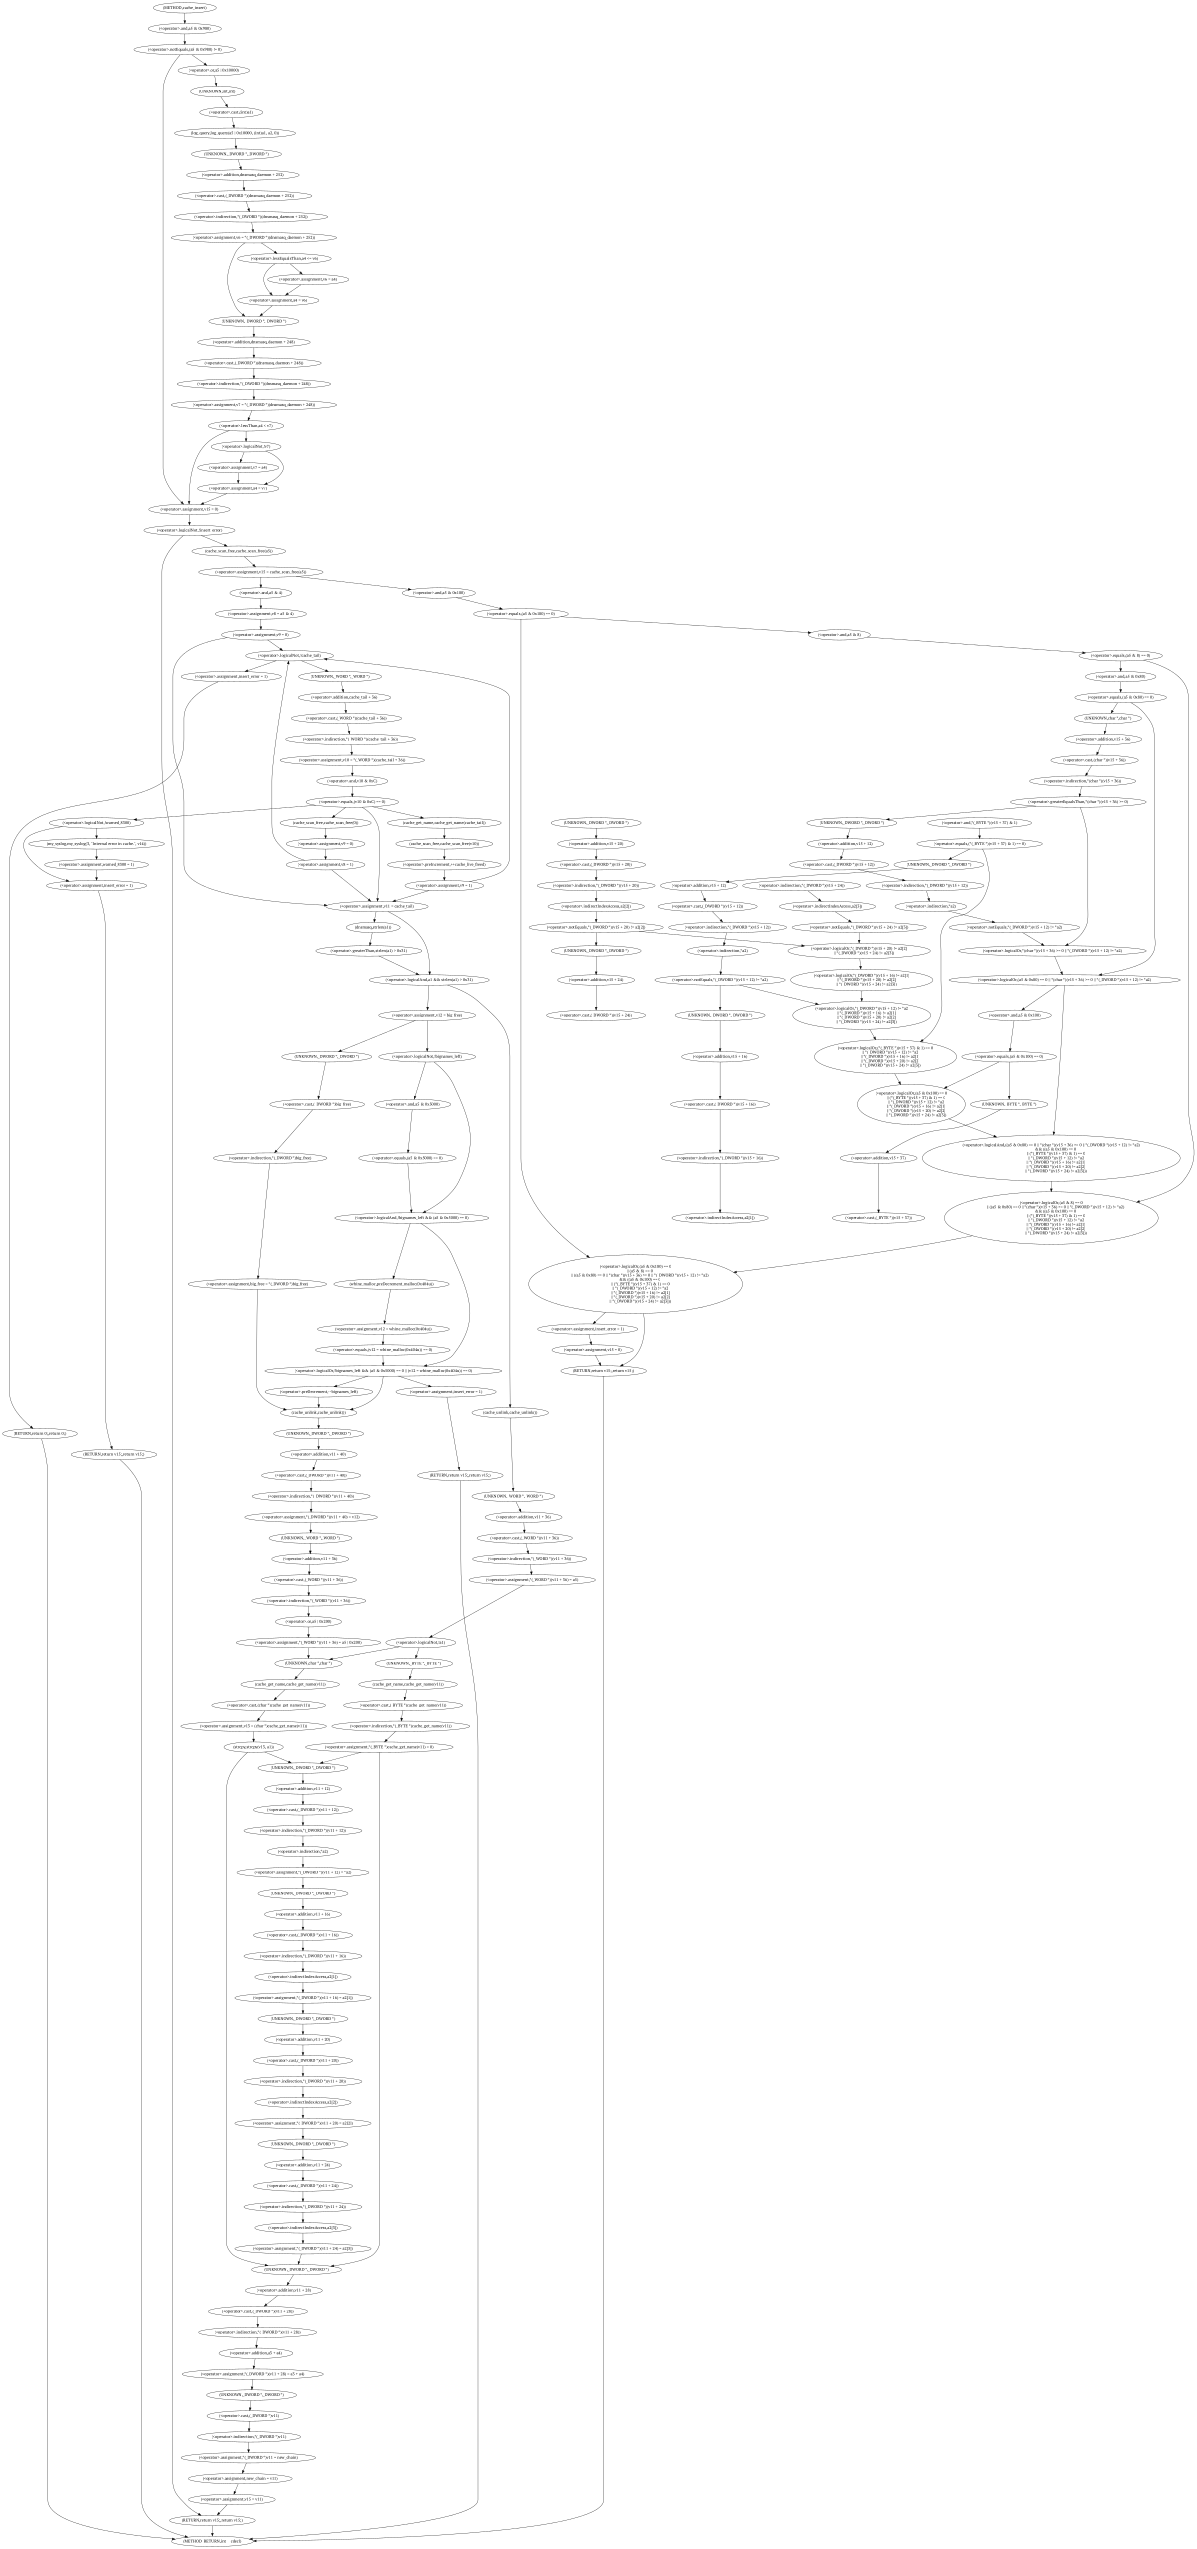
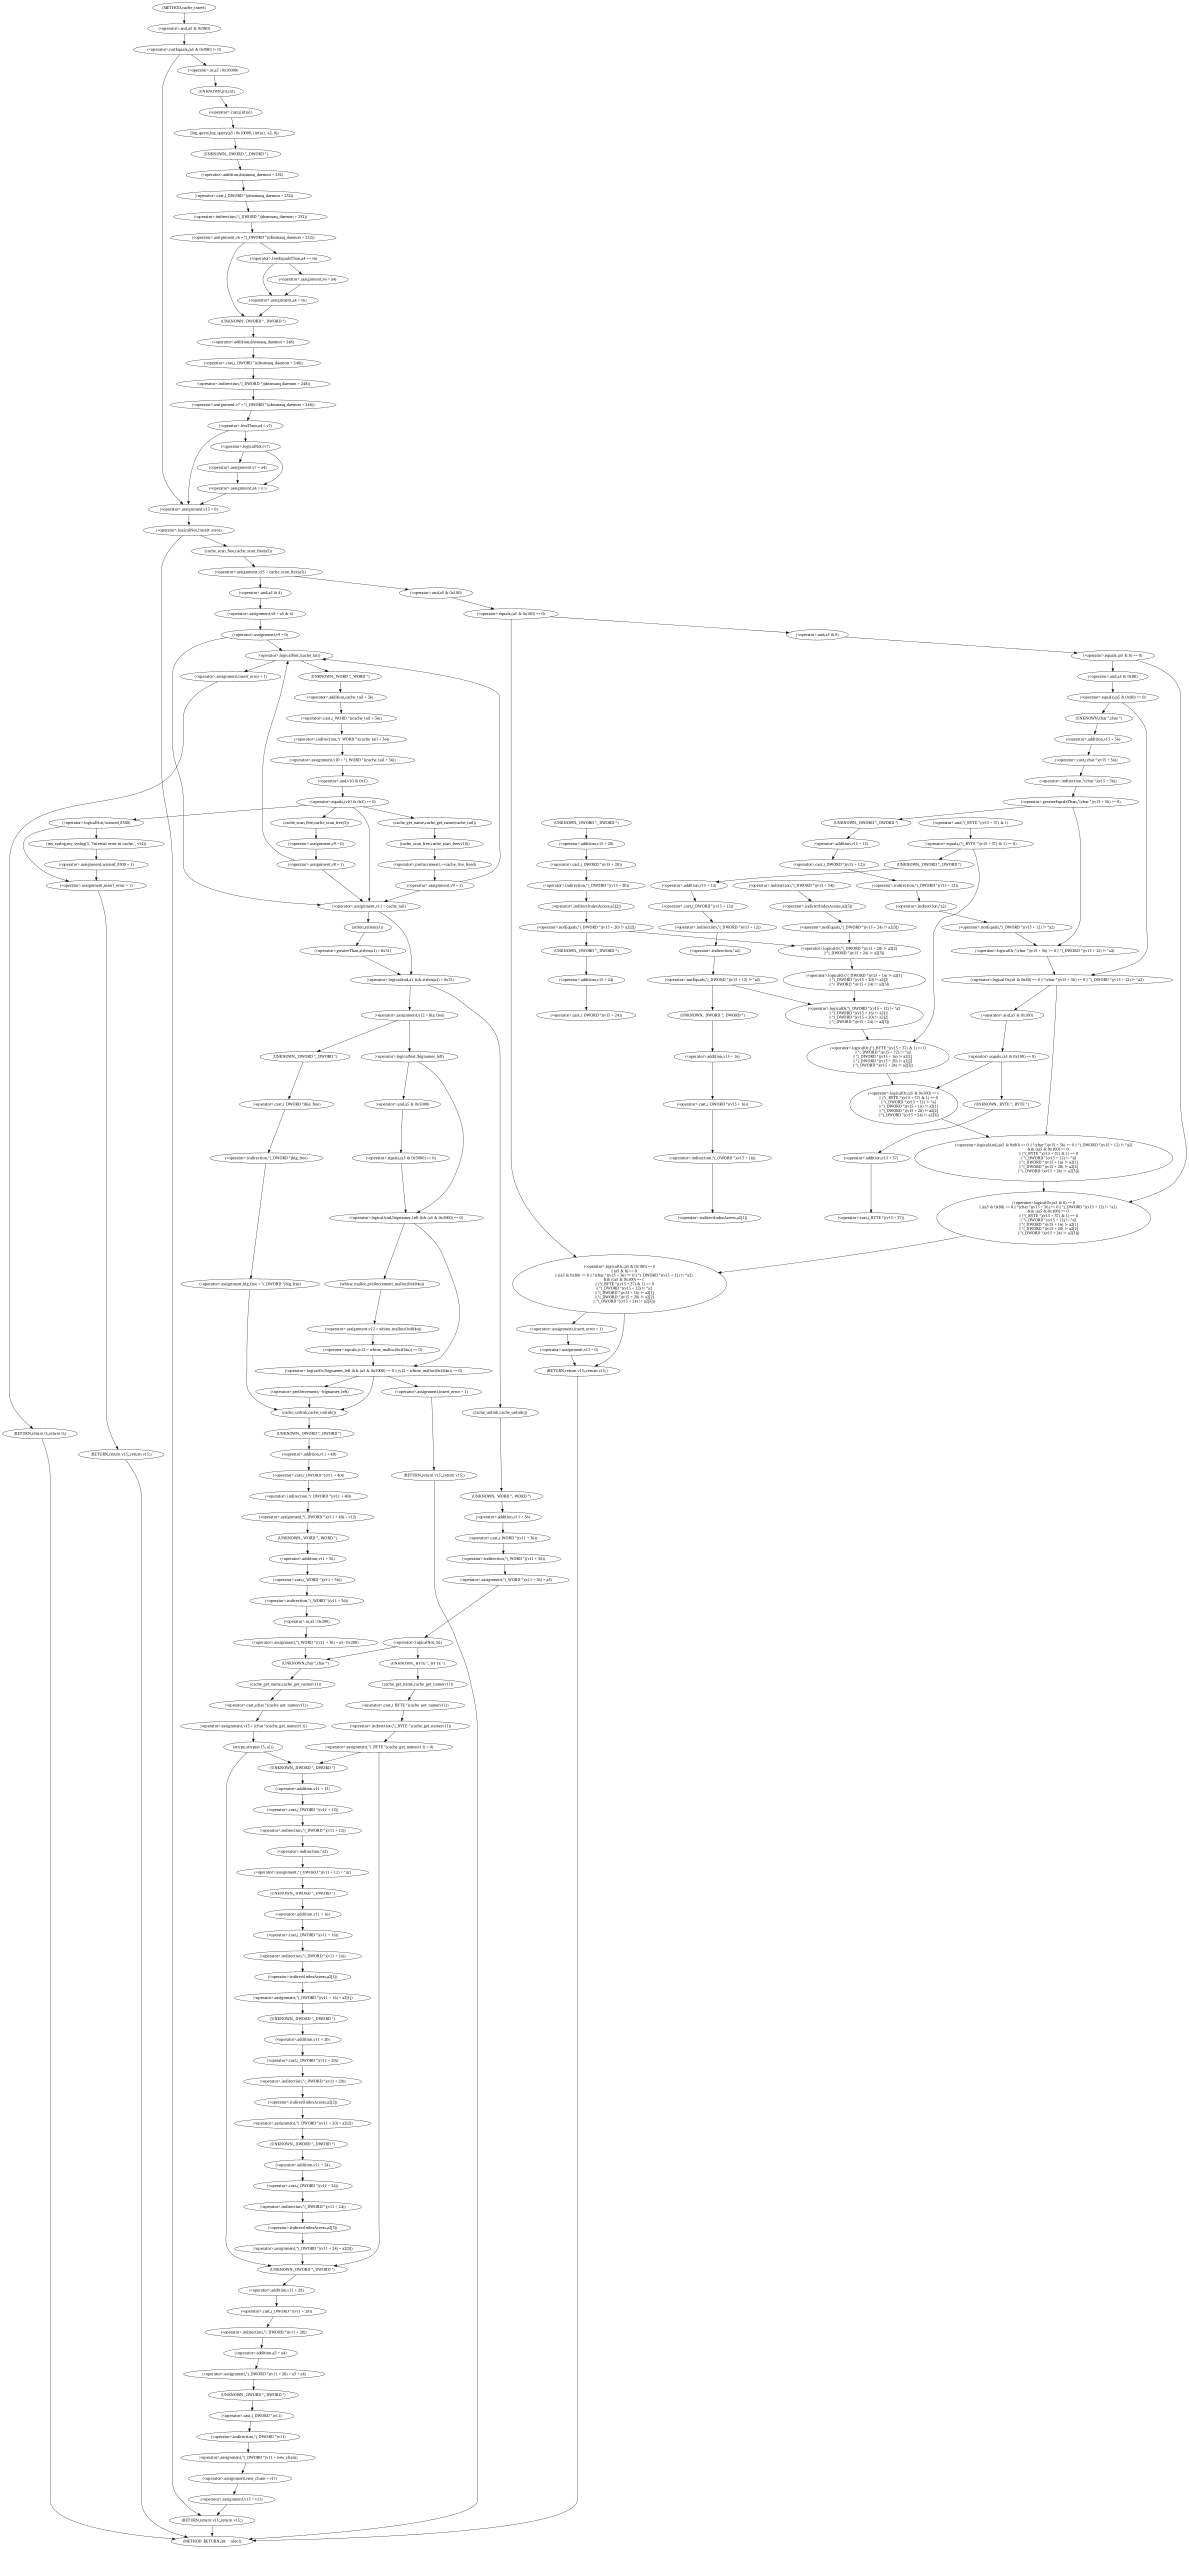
node "(cache_scan_free,cache_scan_free(0))": label "(cache_scan_free,cache_scan_free(0))" -> "(cache_scan_free,cache_scan_free(3))"
node "(dnsmasq,strlen(a1))": label "(dnsmasq,strlen(a1))" -> "(strlen,strlen(a1))"
